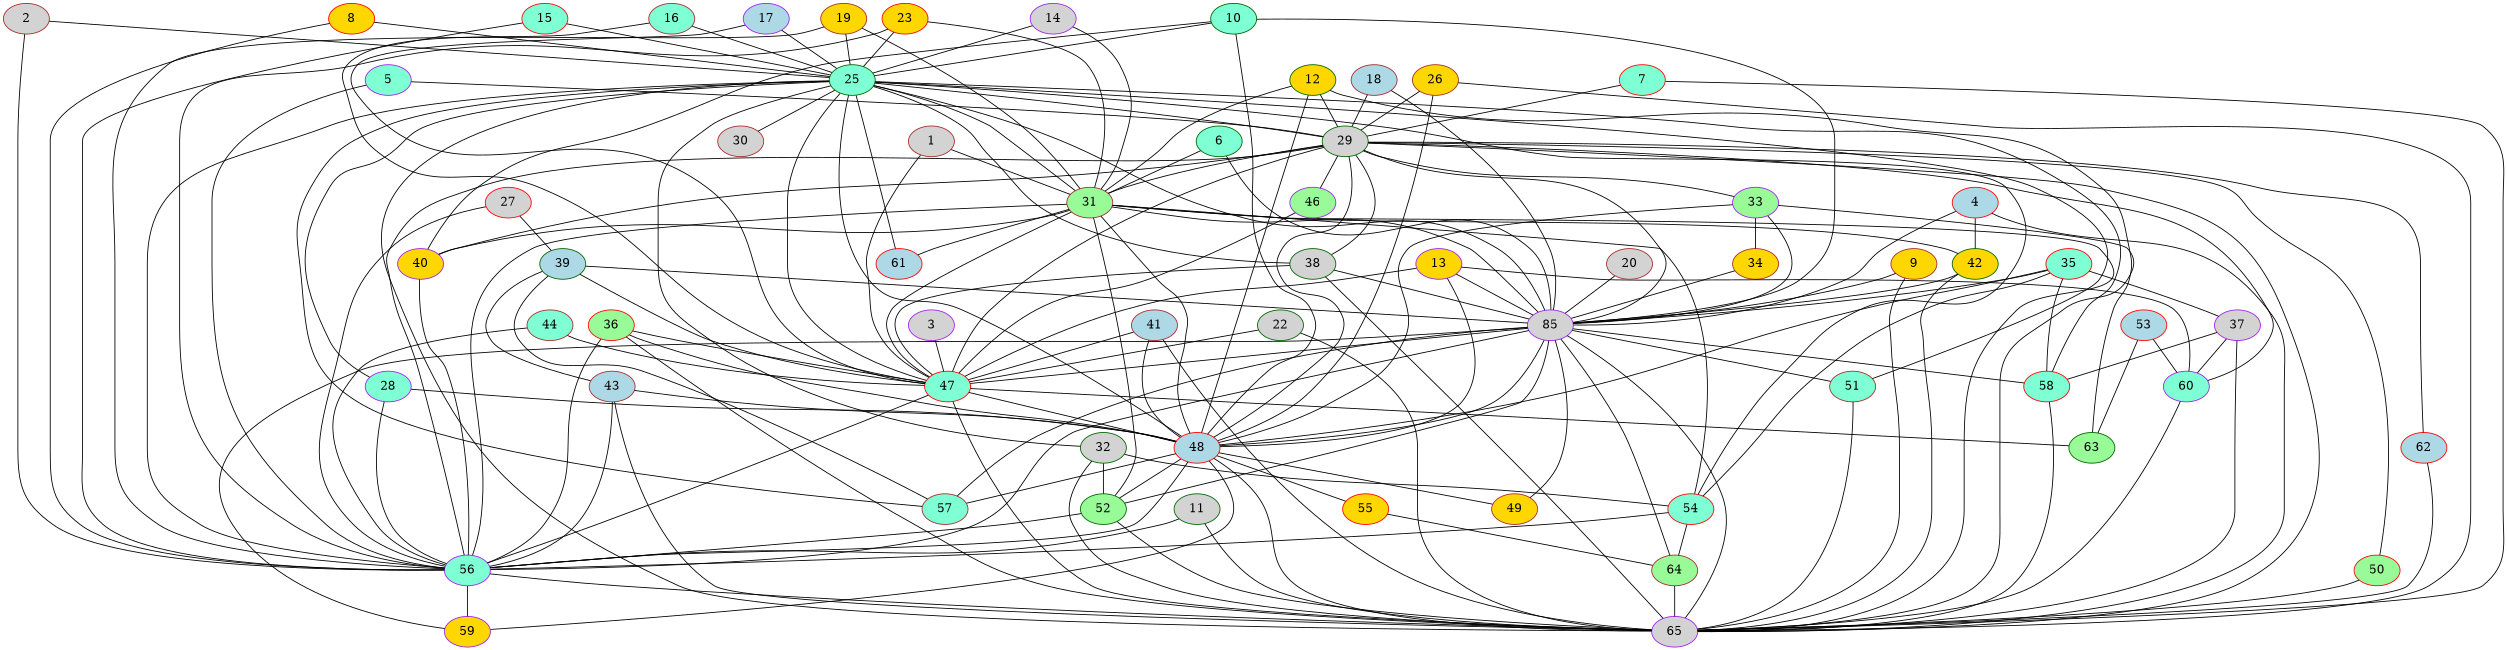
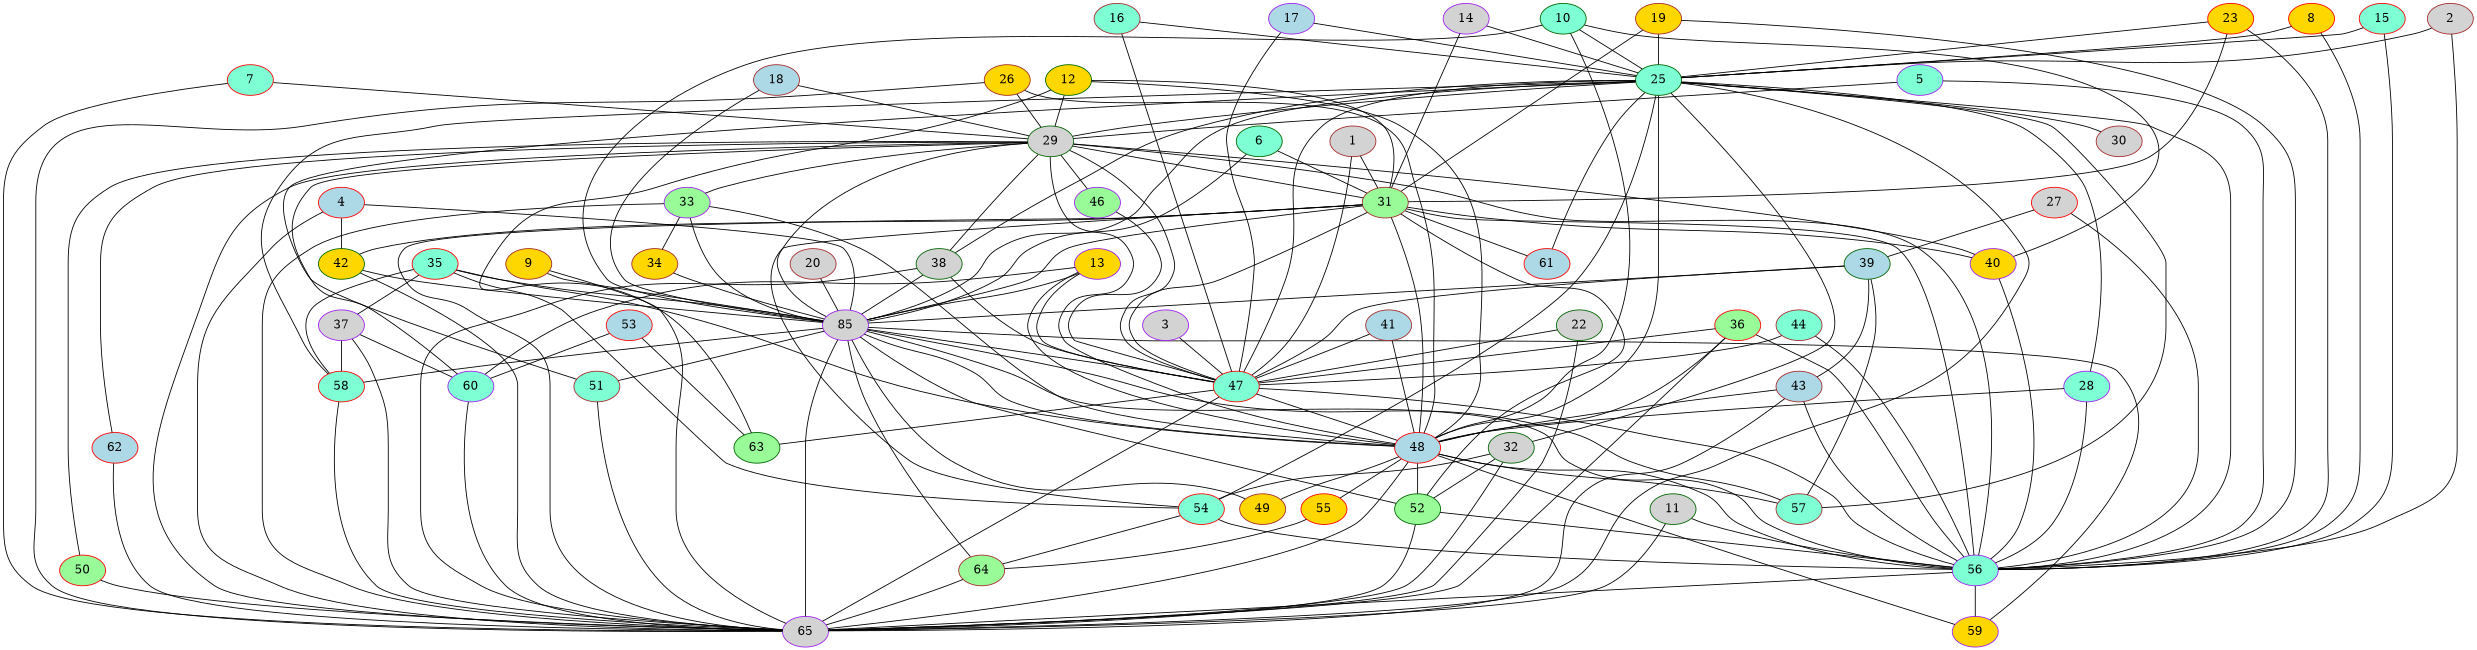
edge "25" -- "31": removed
edge "41" -- "65": removed
